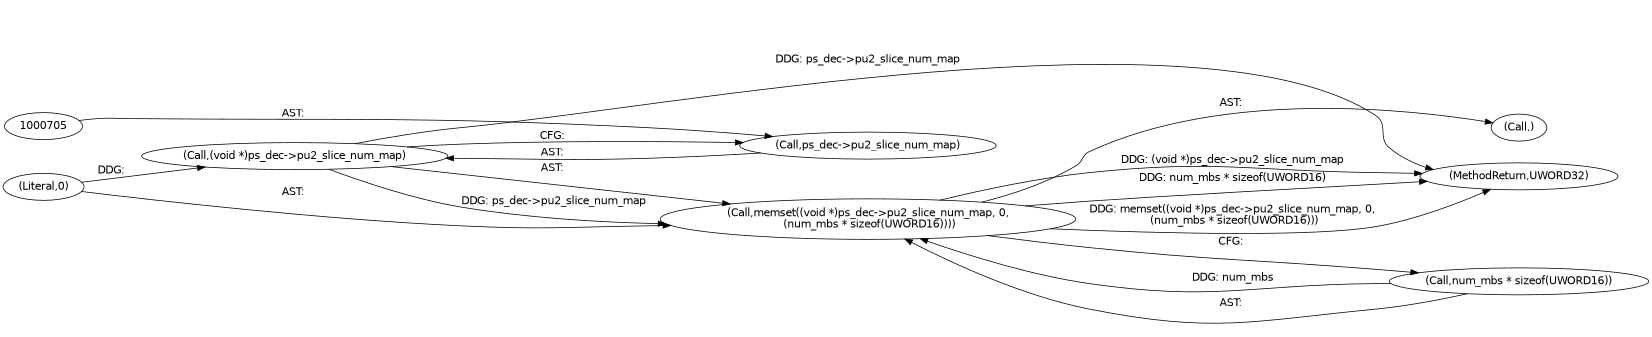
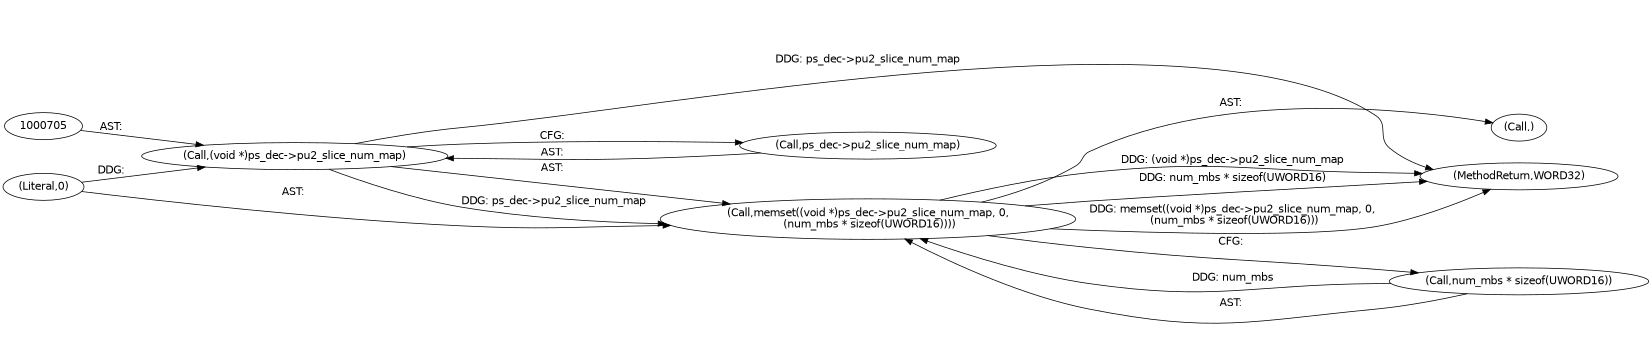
edge "1000705" -> "(Call,ps_dec->pu2_slice_num_map)": now "1000705" -> "(Call,(void *)ps_dec->pu2_slice_num_map)"
node "(MethodReturn,UWORD32)": label "(MethodReturn,UWORD32)" -> "(MethodReturn,WORD32)"
